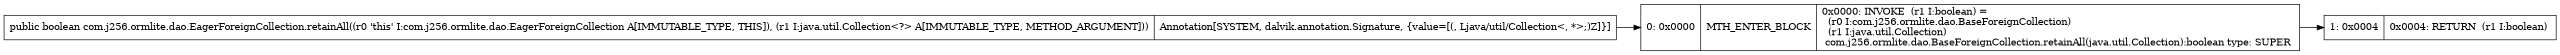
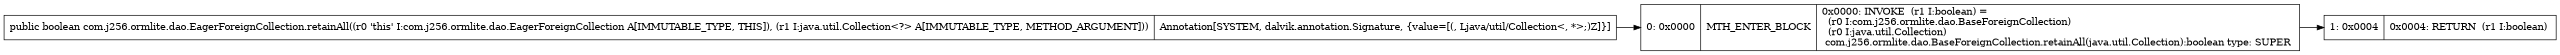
node "0: 0x0000": text "(r1 I:java.util.Collection)" -> "(r0 I:java.util.Collection)"
